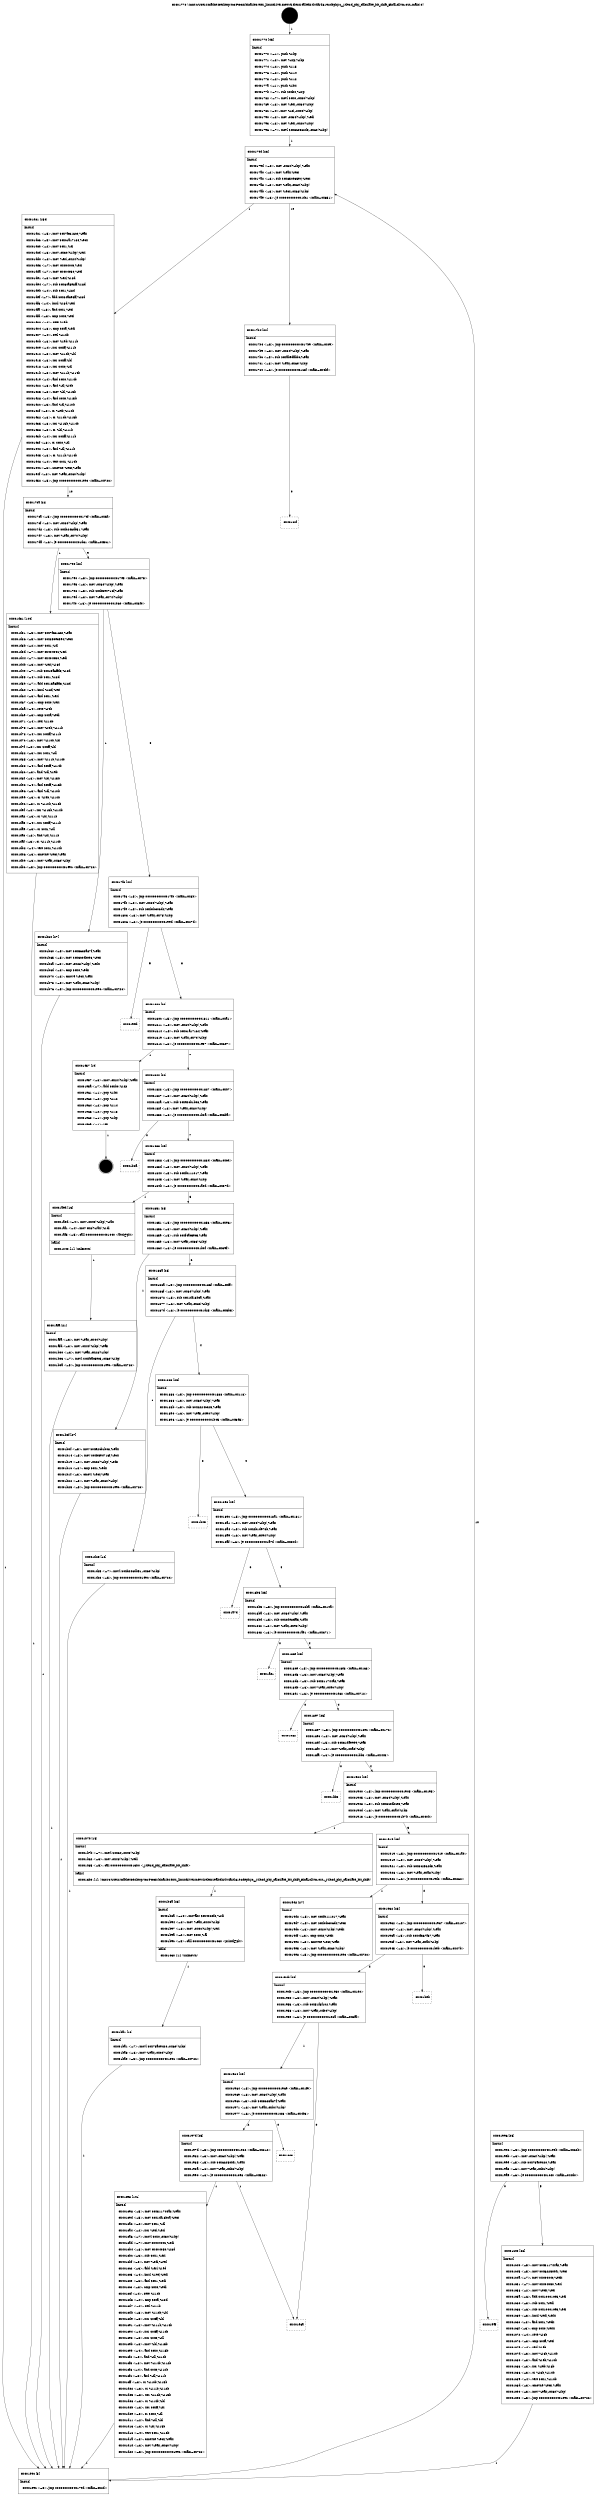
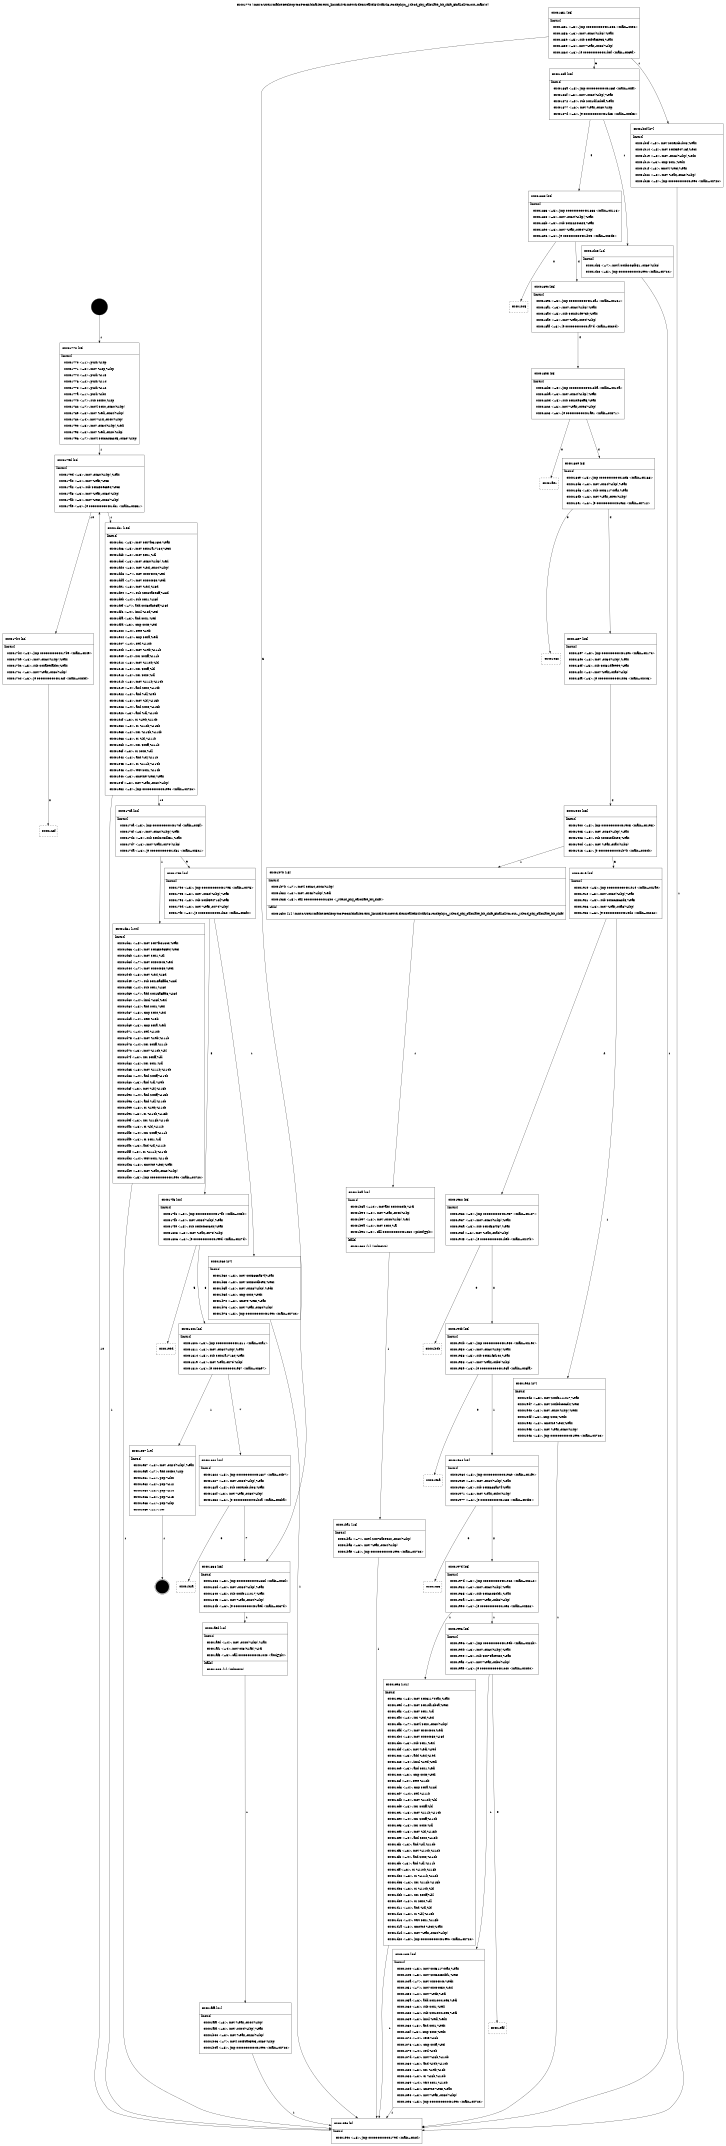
edge "0x401838 [25]" -> "0x401851 [25]": reversed
node "0x401a7d": removed
node "0x401bb3": removed
edge "0x4019d2 [27]" -> "0x401e9c [5]": added, label "1"
edge "0x401996 [25]" -> "0x401c40 [88]": label " 5" -> " 1"
edge "0x40197d [25]" -> "0x401e6a": now "0x40197d [25]" -> "0x401996 [25]"
